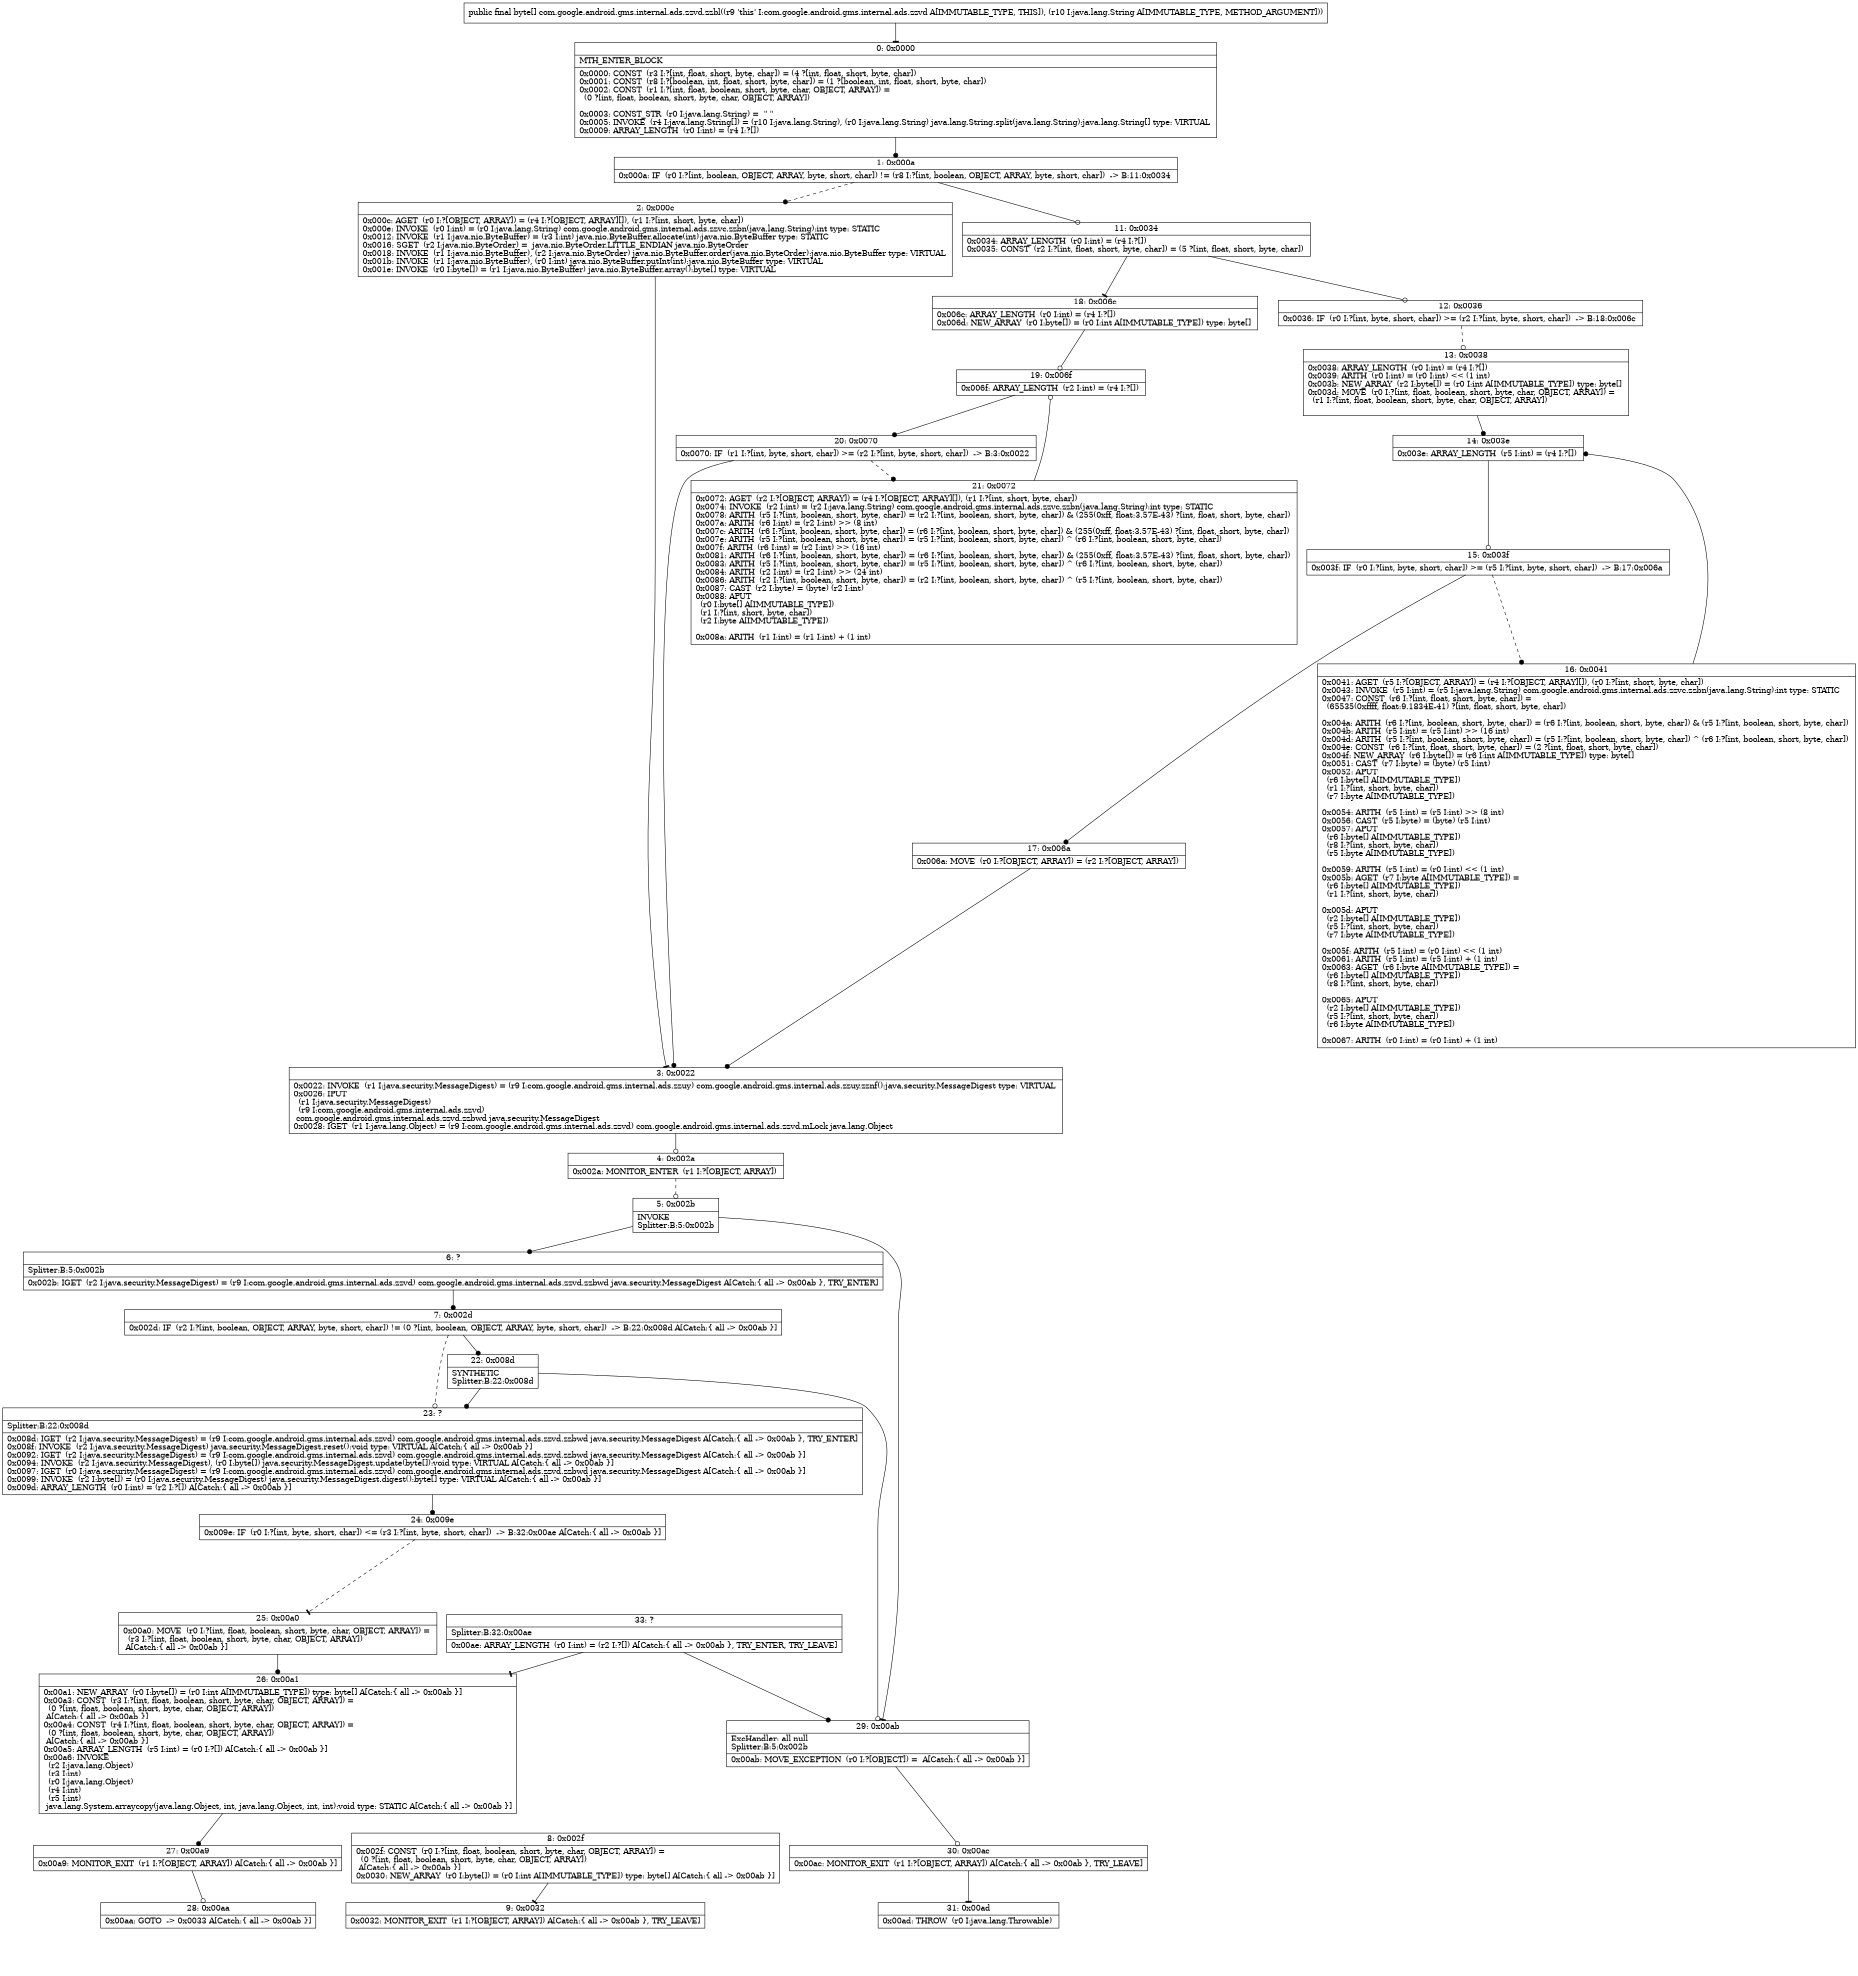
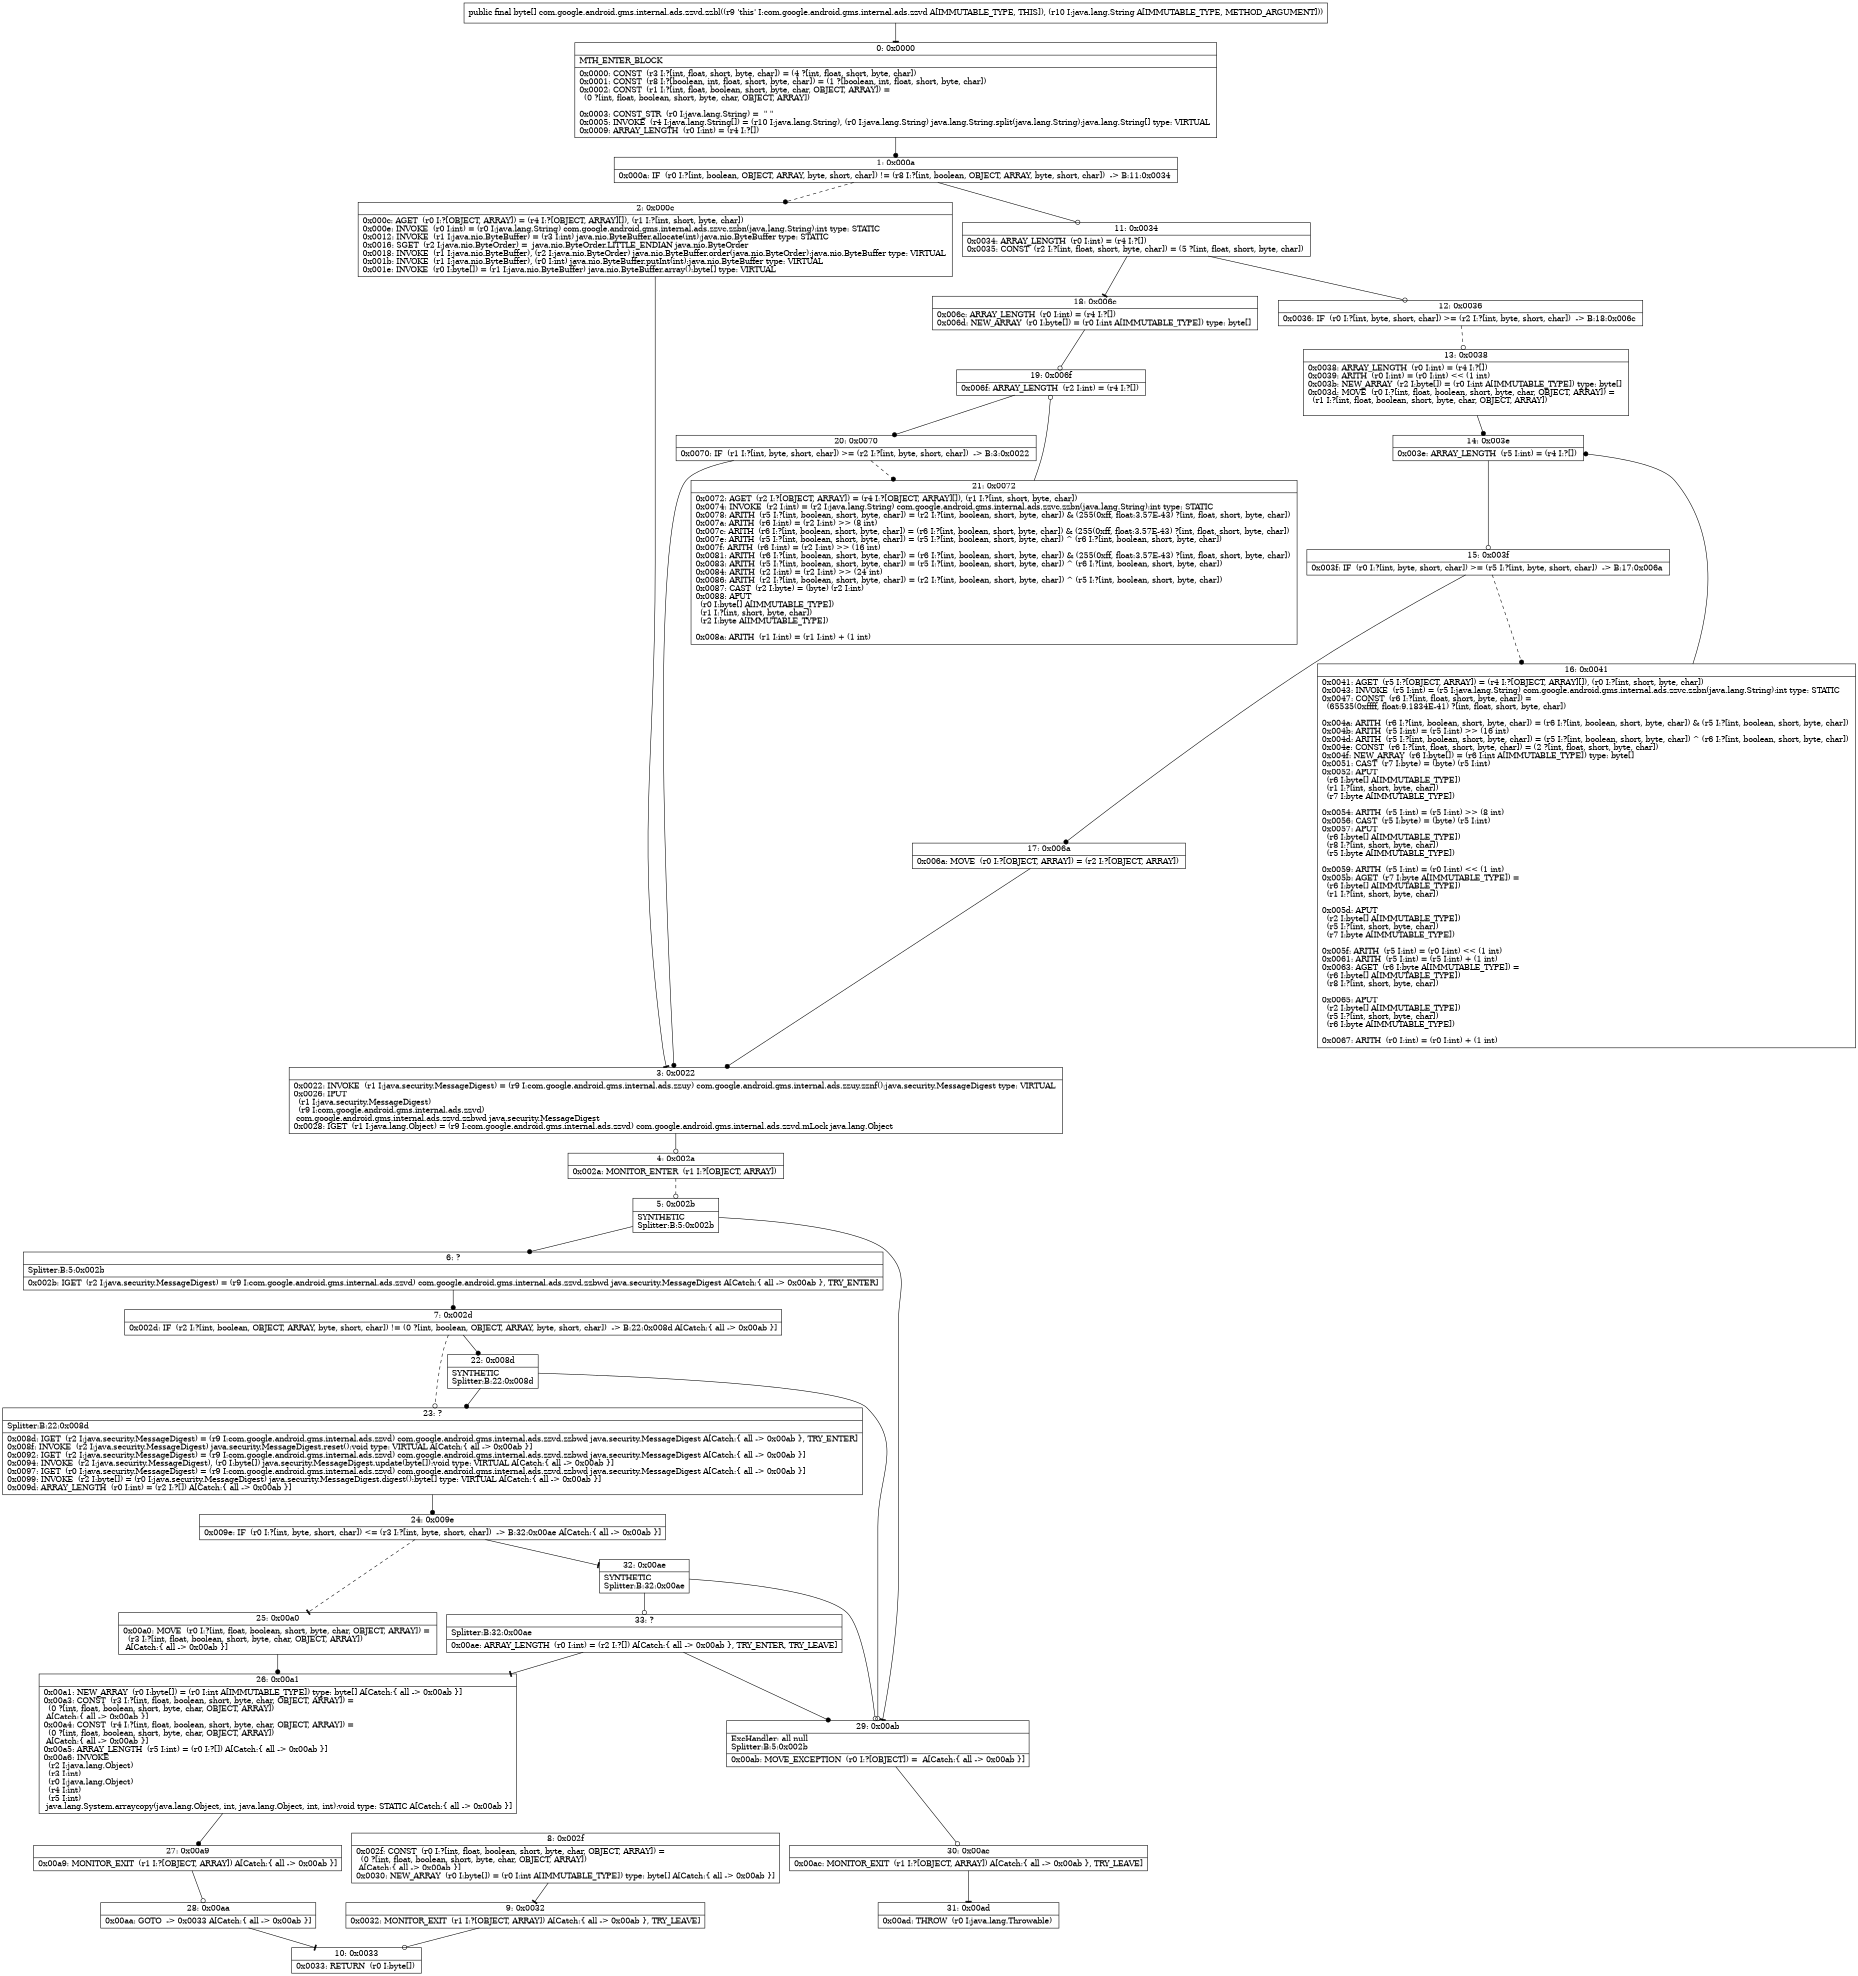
node "5: 0x002b": text "INVOKE" -> "SYNTHETIC"
node "32: 0x00ae": added
node "10: 0x0033": added
